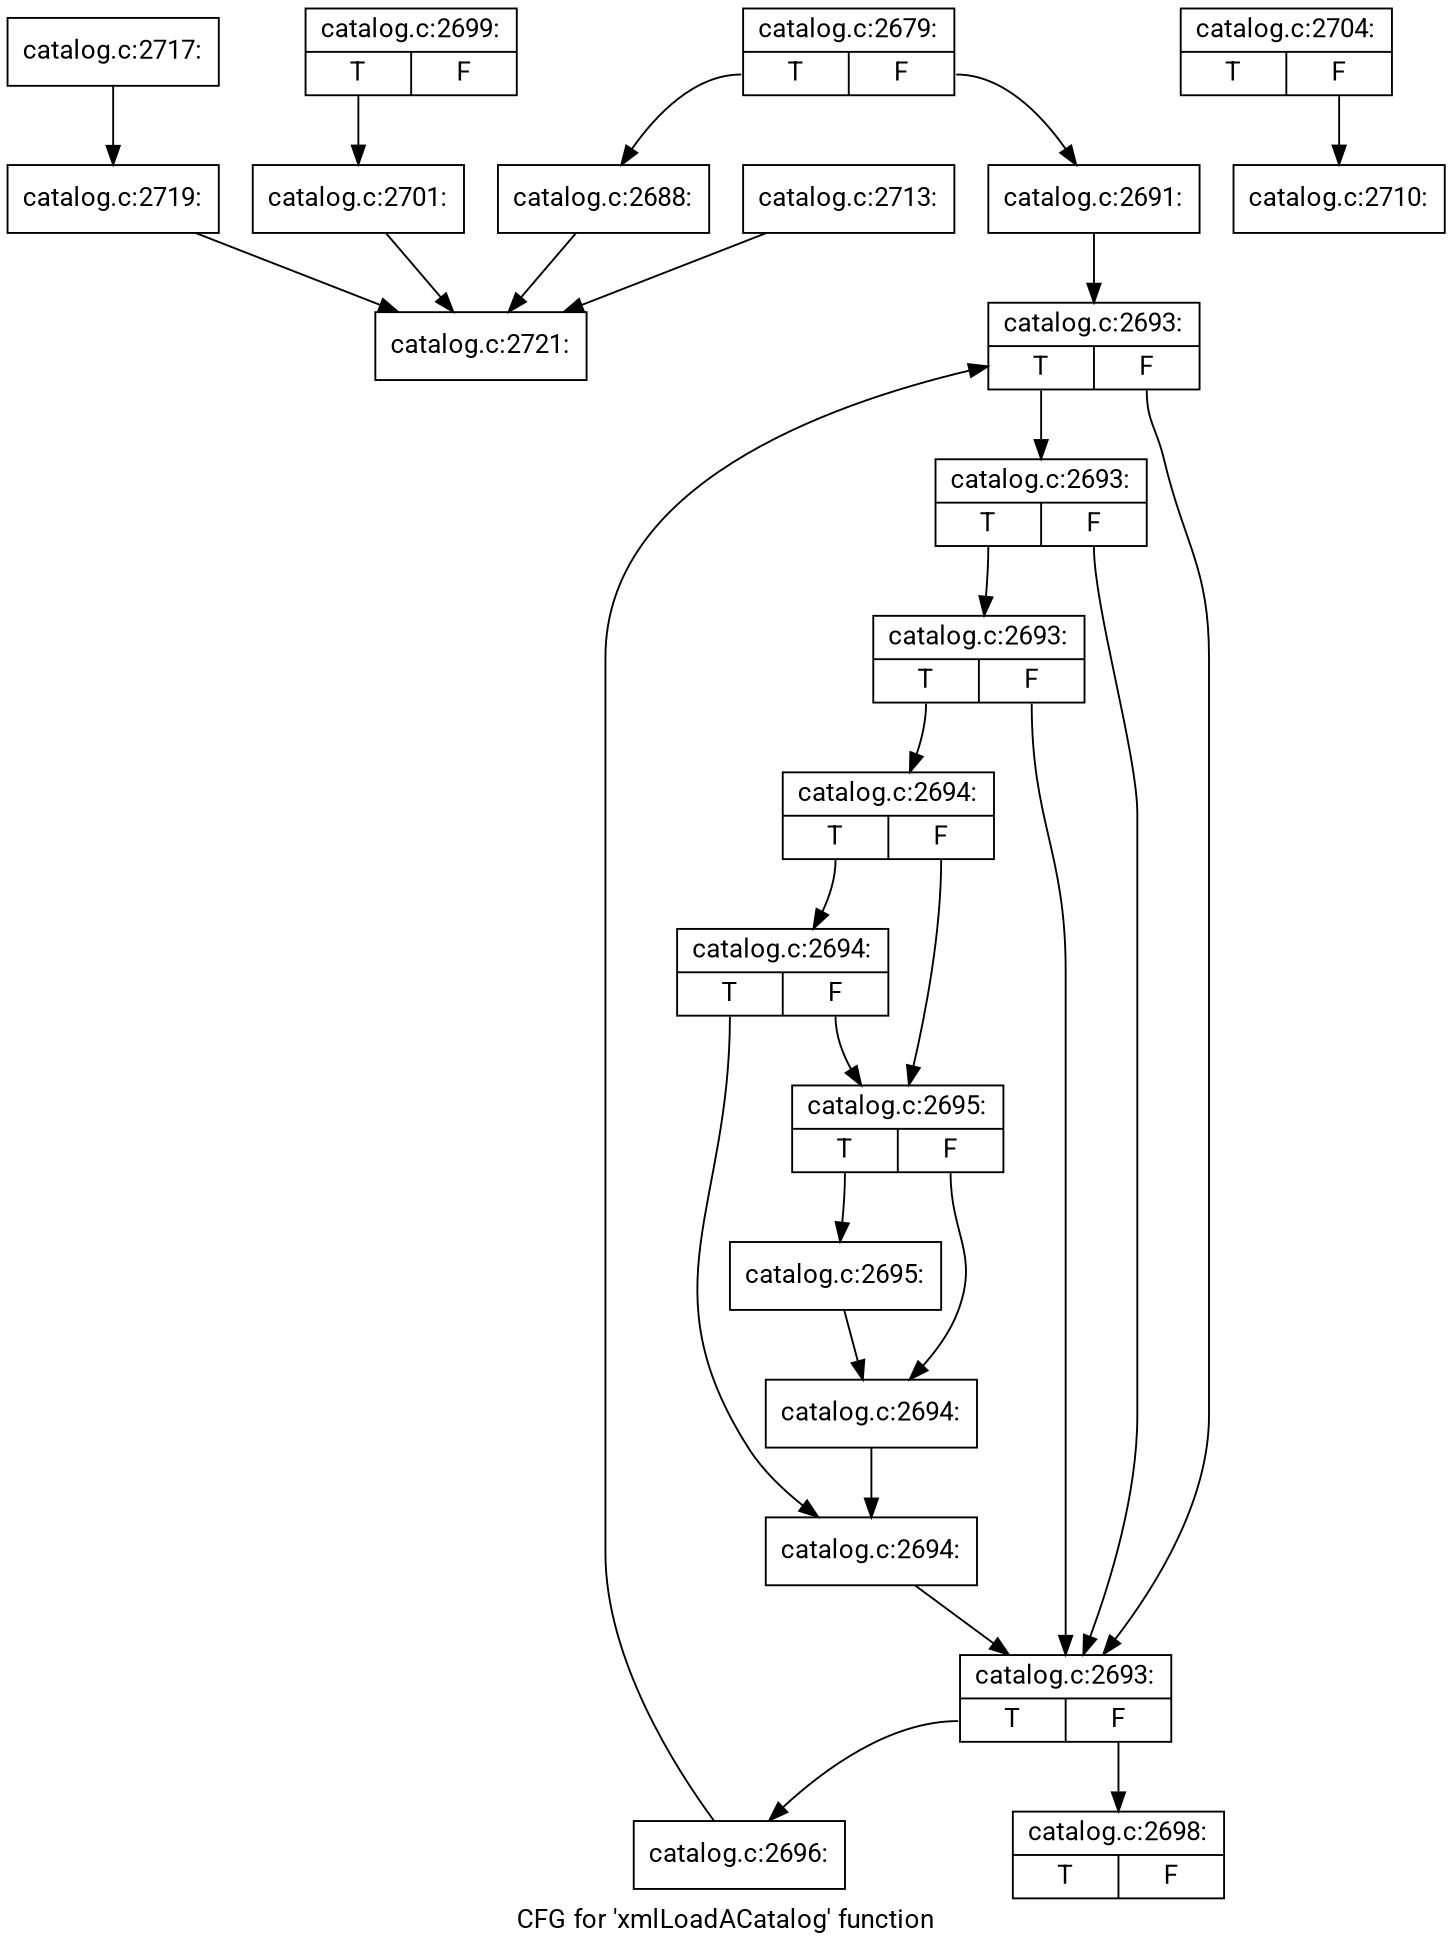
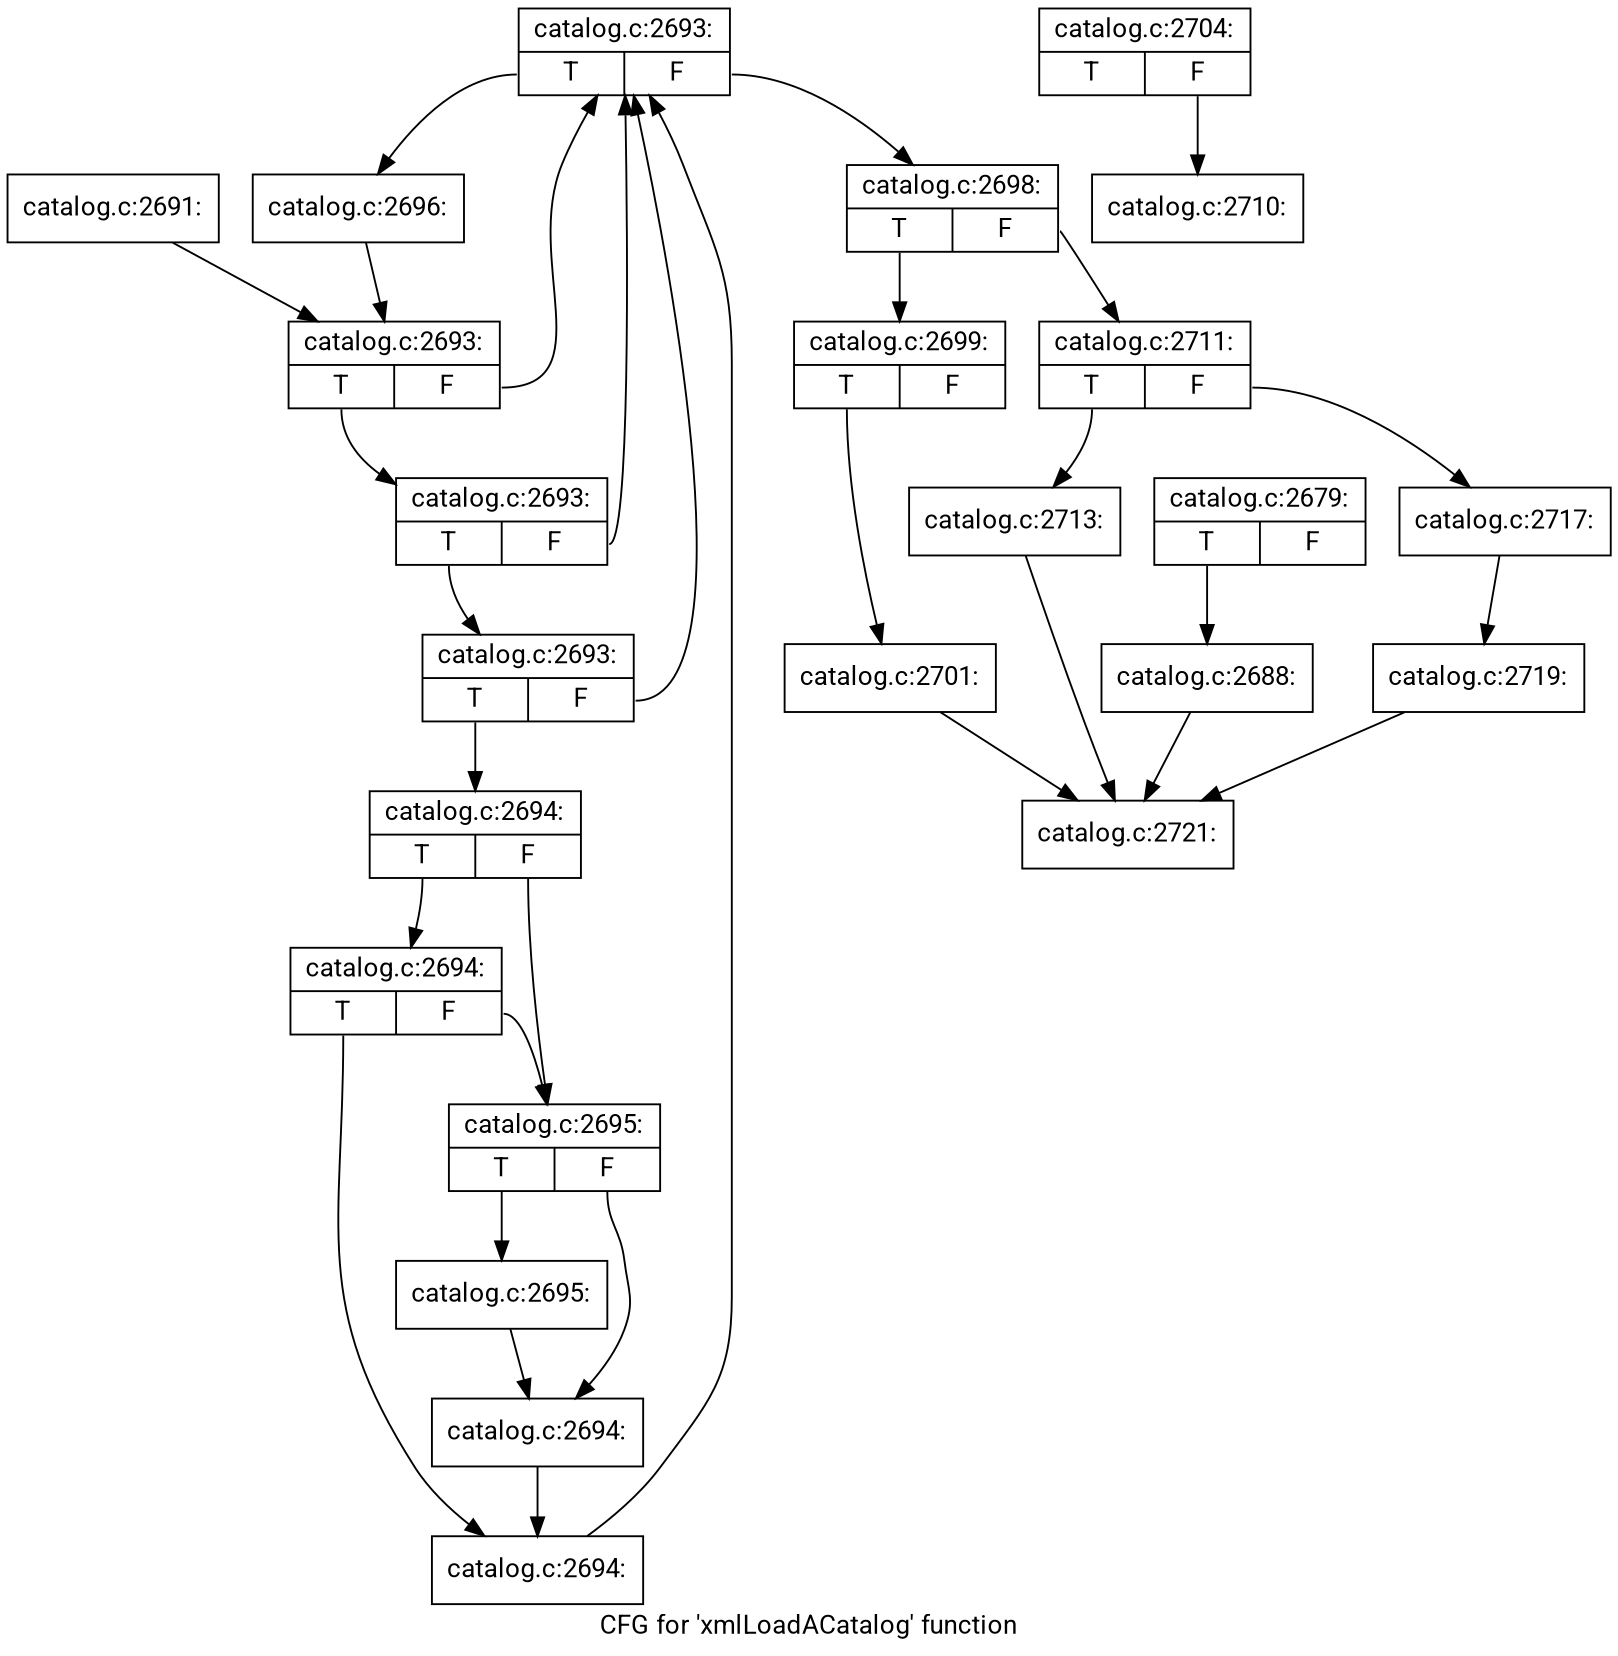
edge "catalog.c:2679:" -> "catalog.c:2691:": removed
edge "catalog.c:2698:" -> "catalog.c:2699:": added
node "catalog.c:2711:": added
